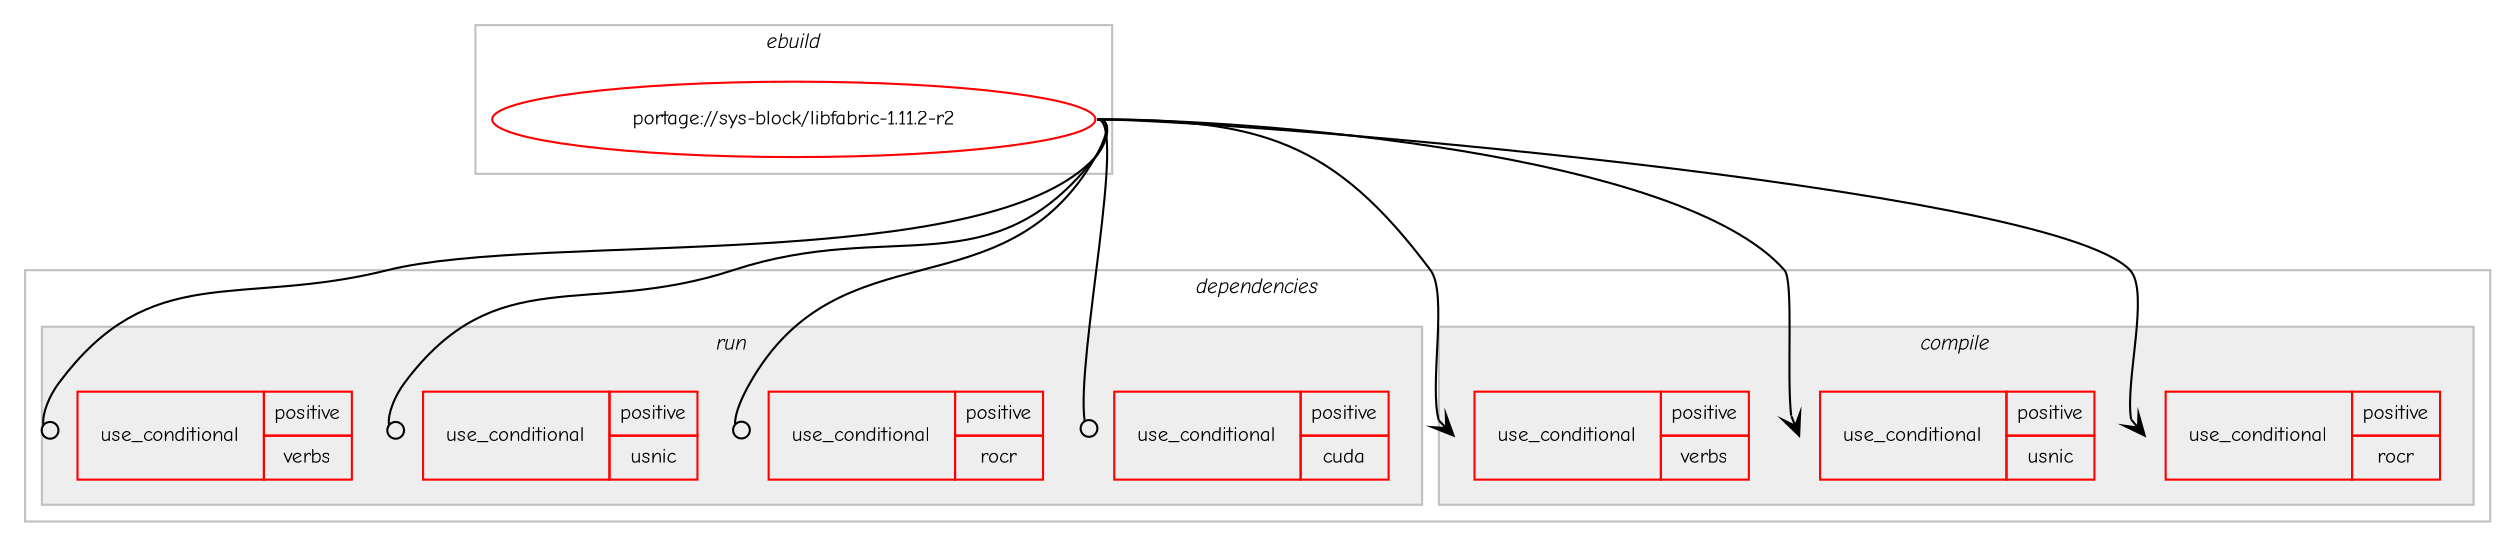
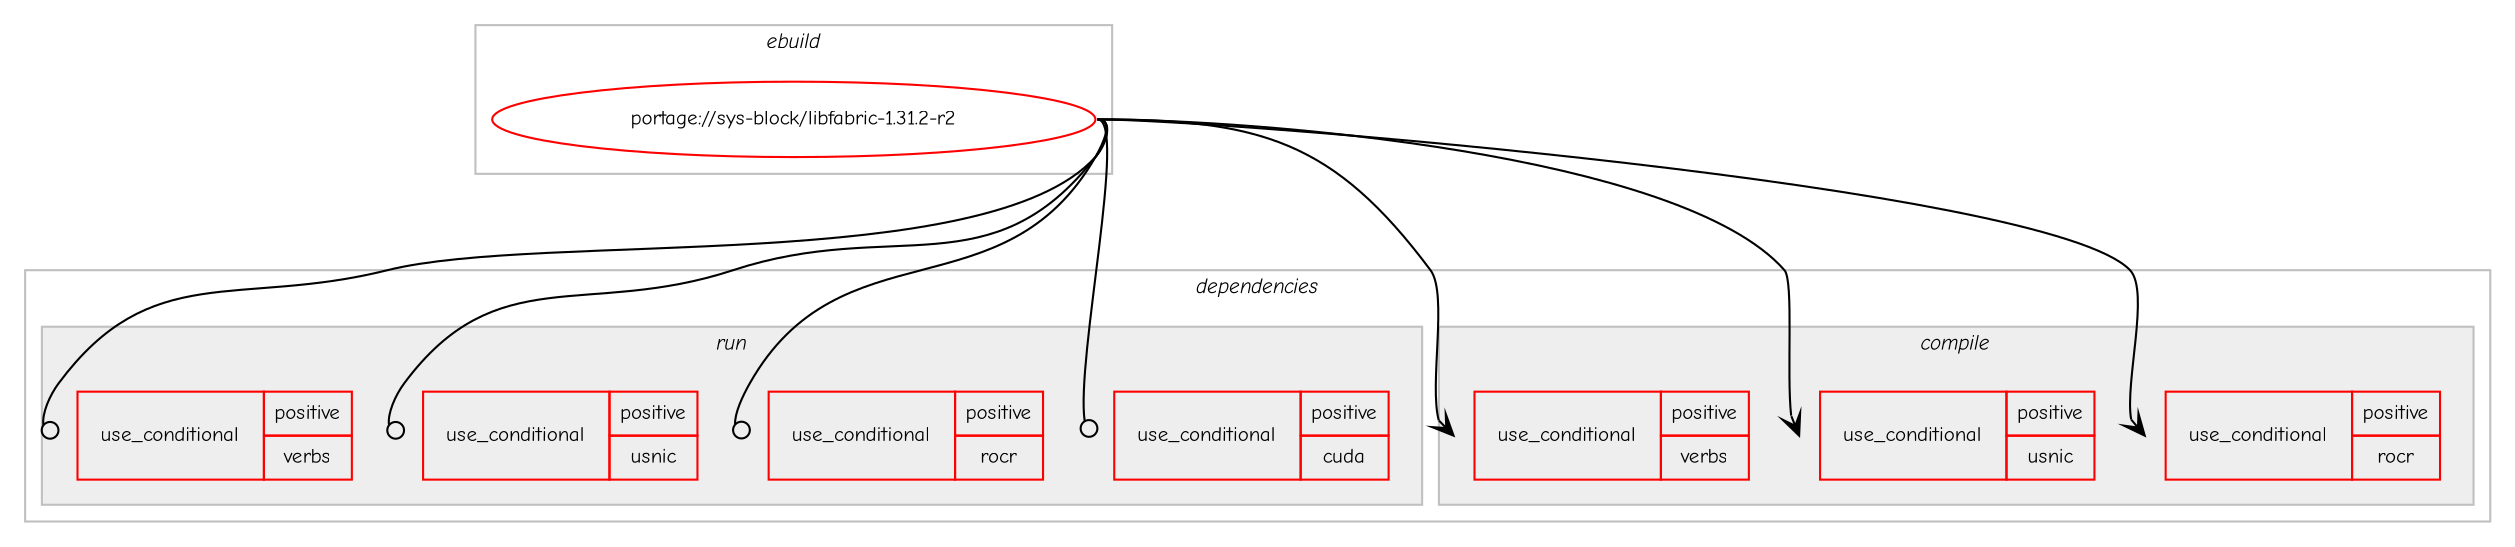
node "portage://sys-block/libfabric-1.11.2-r2": label "portage://sys-block/libfabric-1.11.2-r2" -> "portage://sys-block/libfabric-1.31.2-r2"
